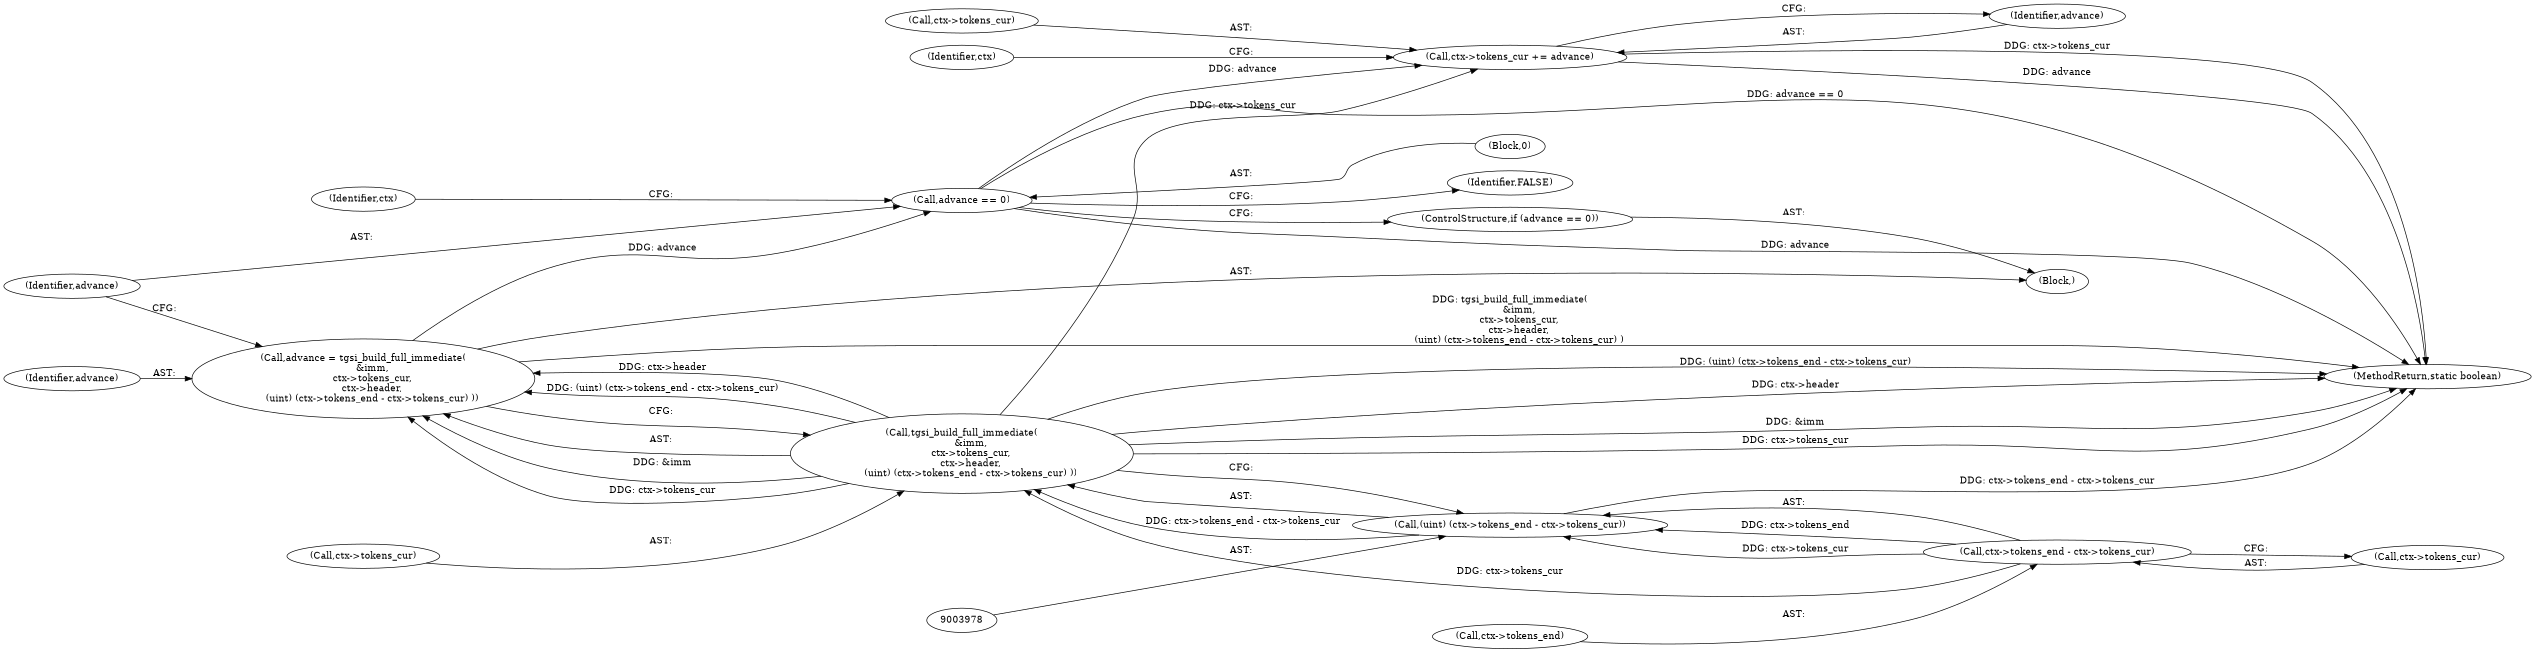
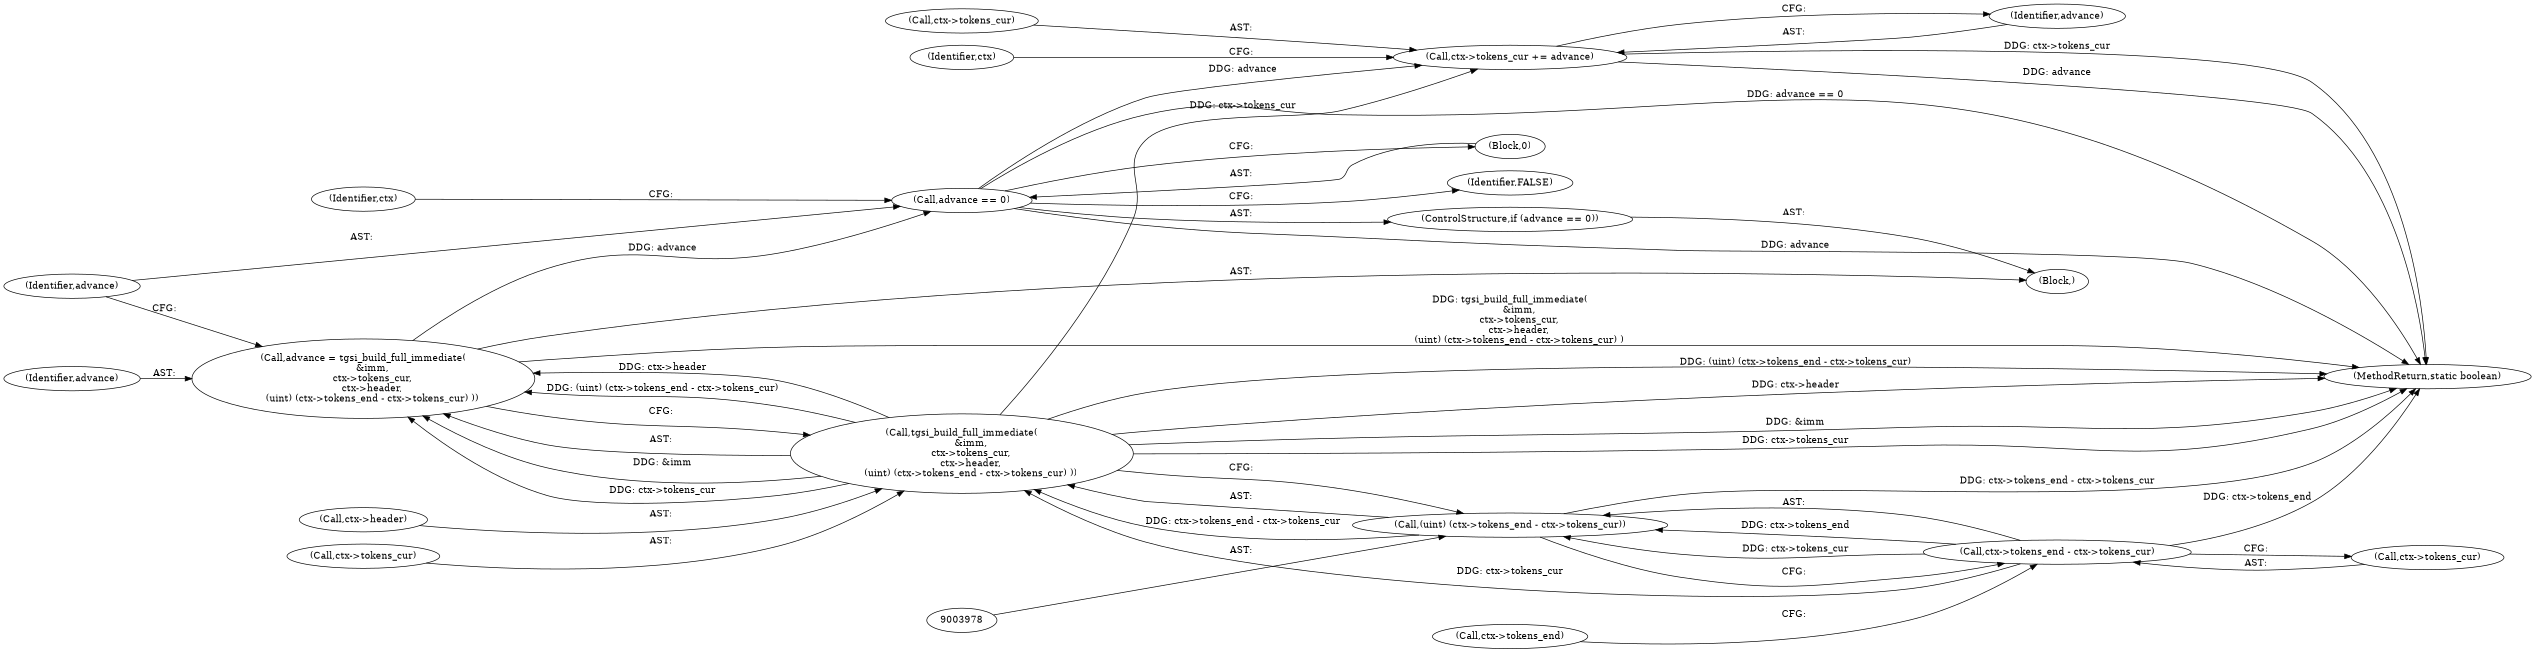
edge "(Call,advance == 0)" -> "(Block,0)": added, label "CFG:"
edge "(Call,advance == 0)" -> "(ControlStructure,if (advance == 0))": label "CFG: " -> "AST: "
edge "(Call,ctx->tokens_end - ctx->tokens_cur)" -> "(MethodReturn,static boolean)": added, label "DDG: ctx->tokens_end"
node "(Call,ctx->header)": added
edge "(Call,(uint) (ctx->tokens_end - ctx->tokens_cur))" -> "(Call,ctx->tokens_end - ctx->tokens_cur)": added, label "CFG:"
edge "(Call,ctx->tokens_end)" -> "(Call,ctx->tokens_end - ctx->tokens_cur)": label "AST: " -> "CFG: "
